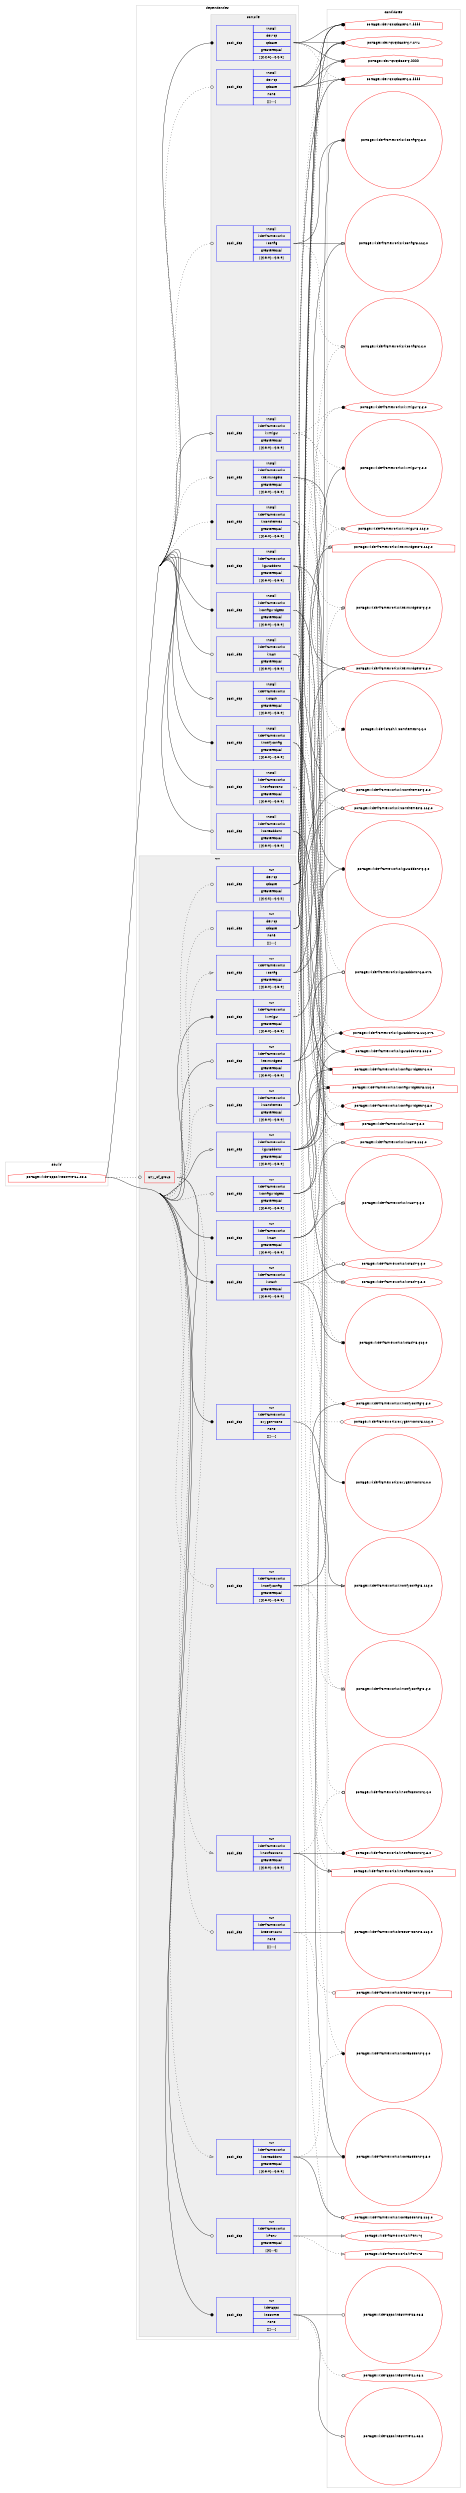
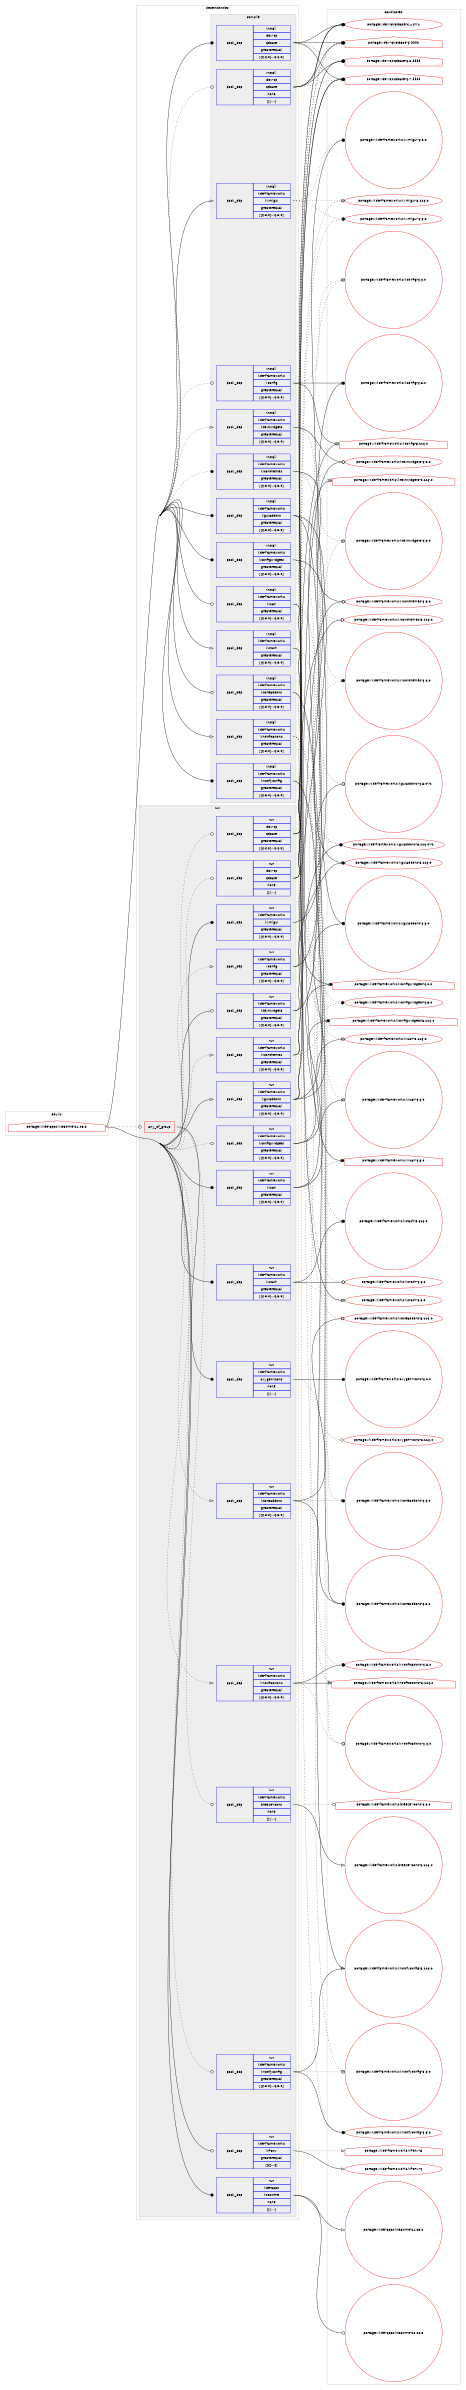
node "portage://dev-qt/qtbase-6.7.2-r4": label "portage://dev-qt/qtbase-6.7.2-r4" -> "portage://dev-qt/qtbase-6.4.2-r4"
node "portage://kde-frameworks/kconfig-5.116.0": shape circle -> house
node "portage://kde-kcrash/kiconthemes-6.6.0": label "portage://kde-kcrash/kiconthemes-6.6.0" -> "portage://kde-frameworks/kiconthemes-6.6.0"
node "portage://kde-apps/kteatime-24.08.1": removed
